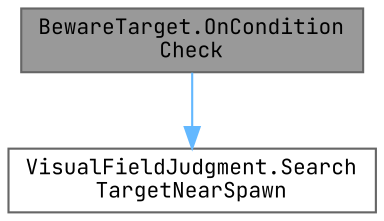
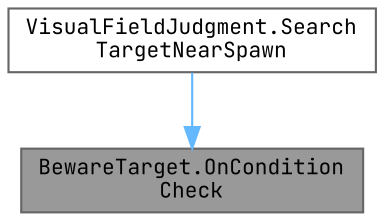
edge "BewareTarget.OnCondition Check" -> "VisualFieldJudgment.Search TargetNearSpawn": reversed
